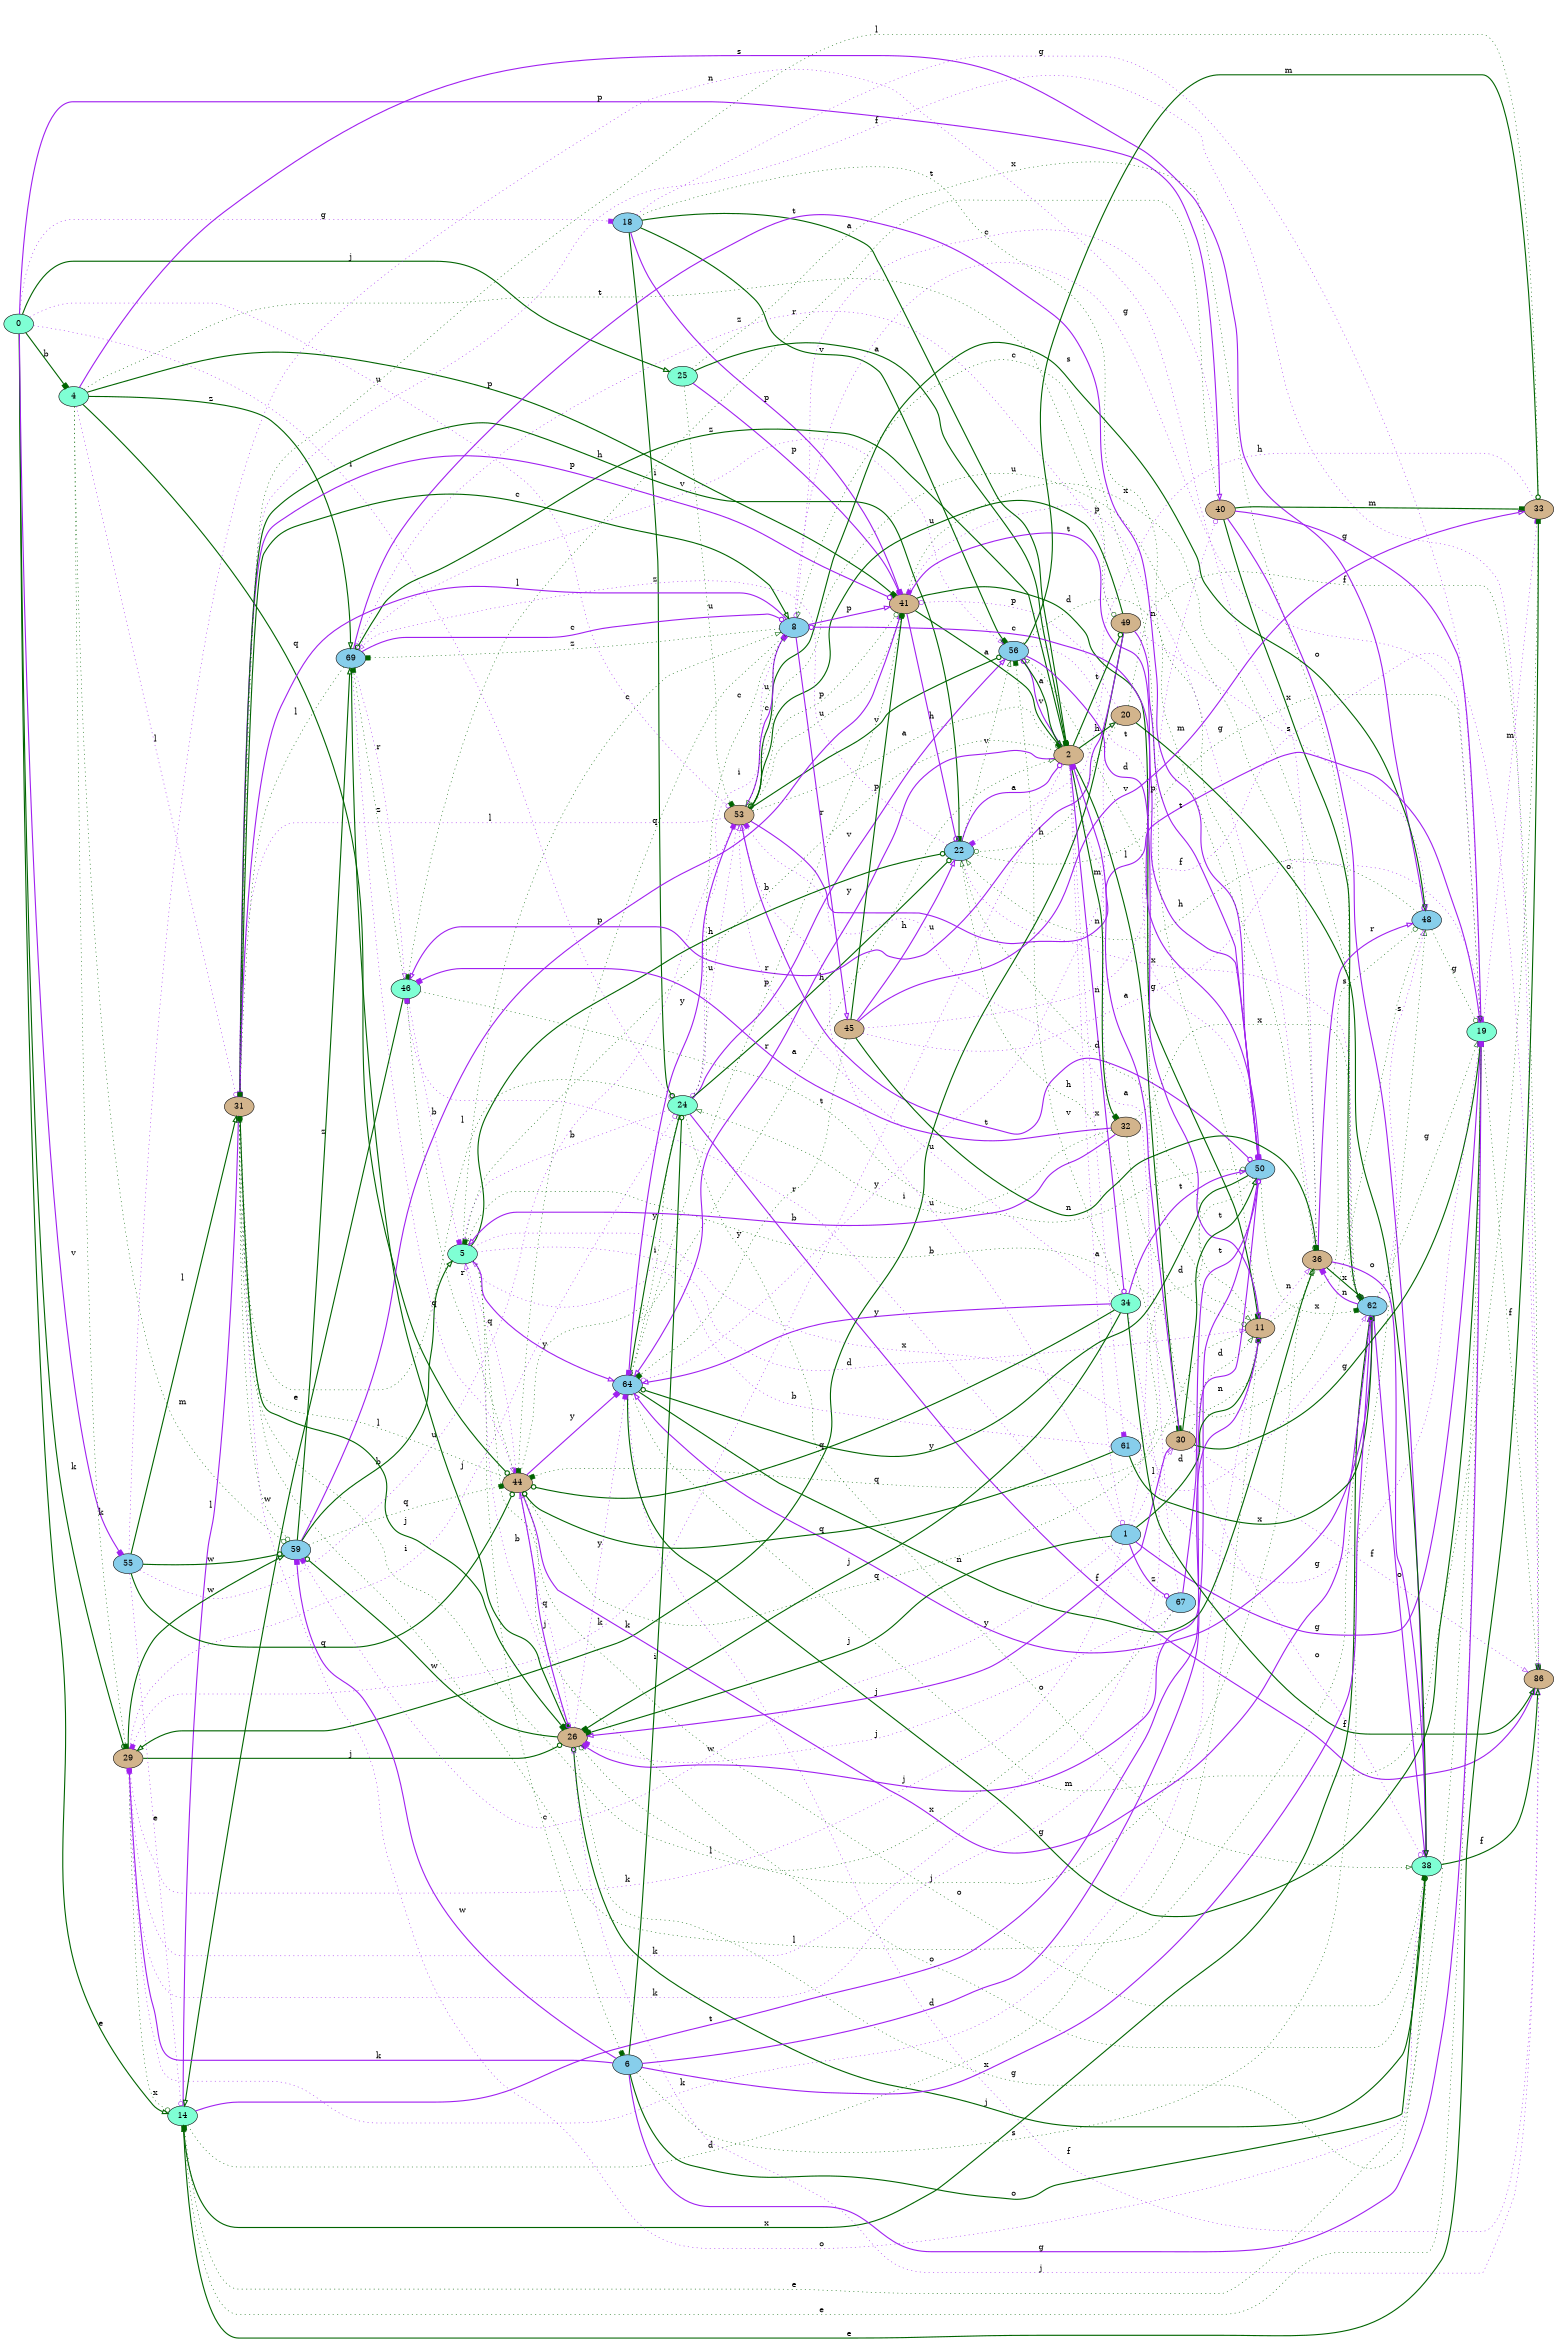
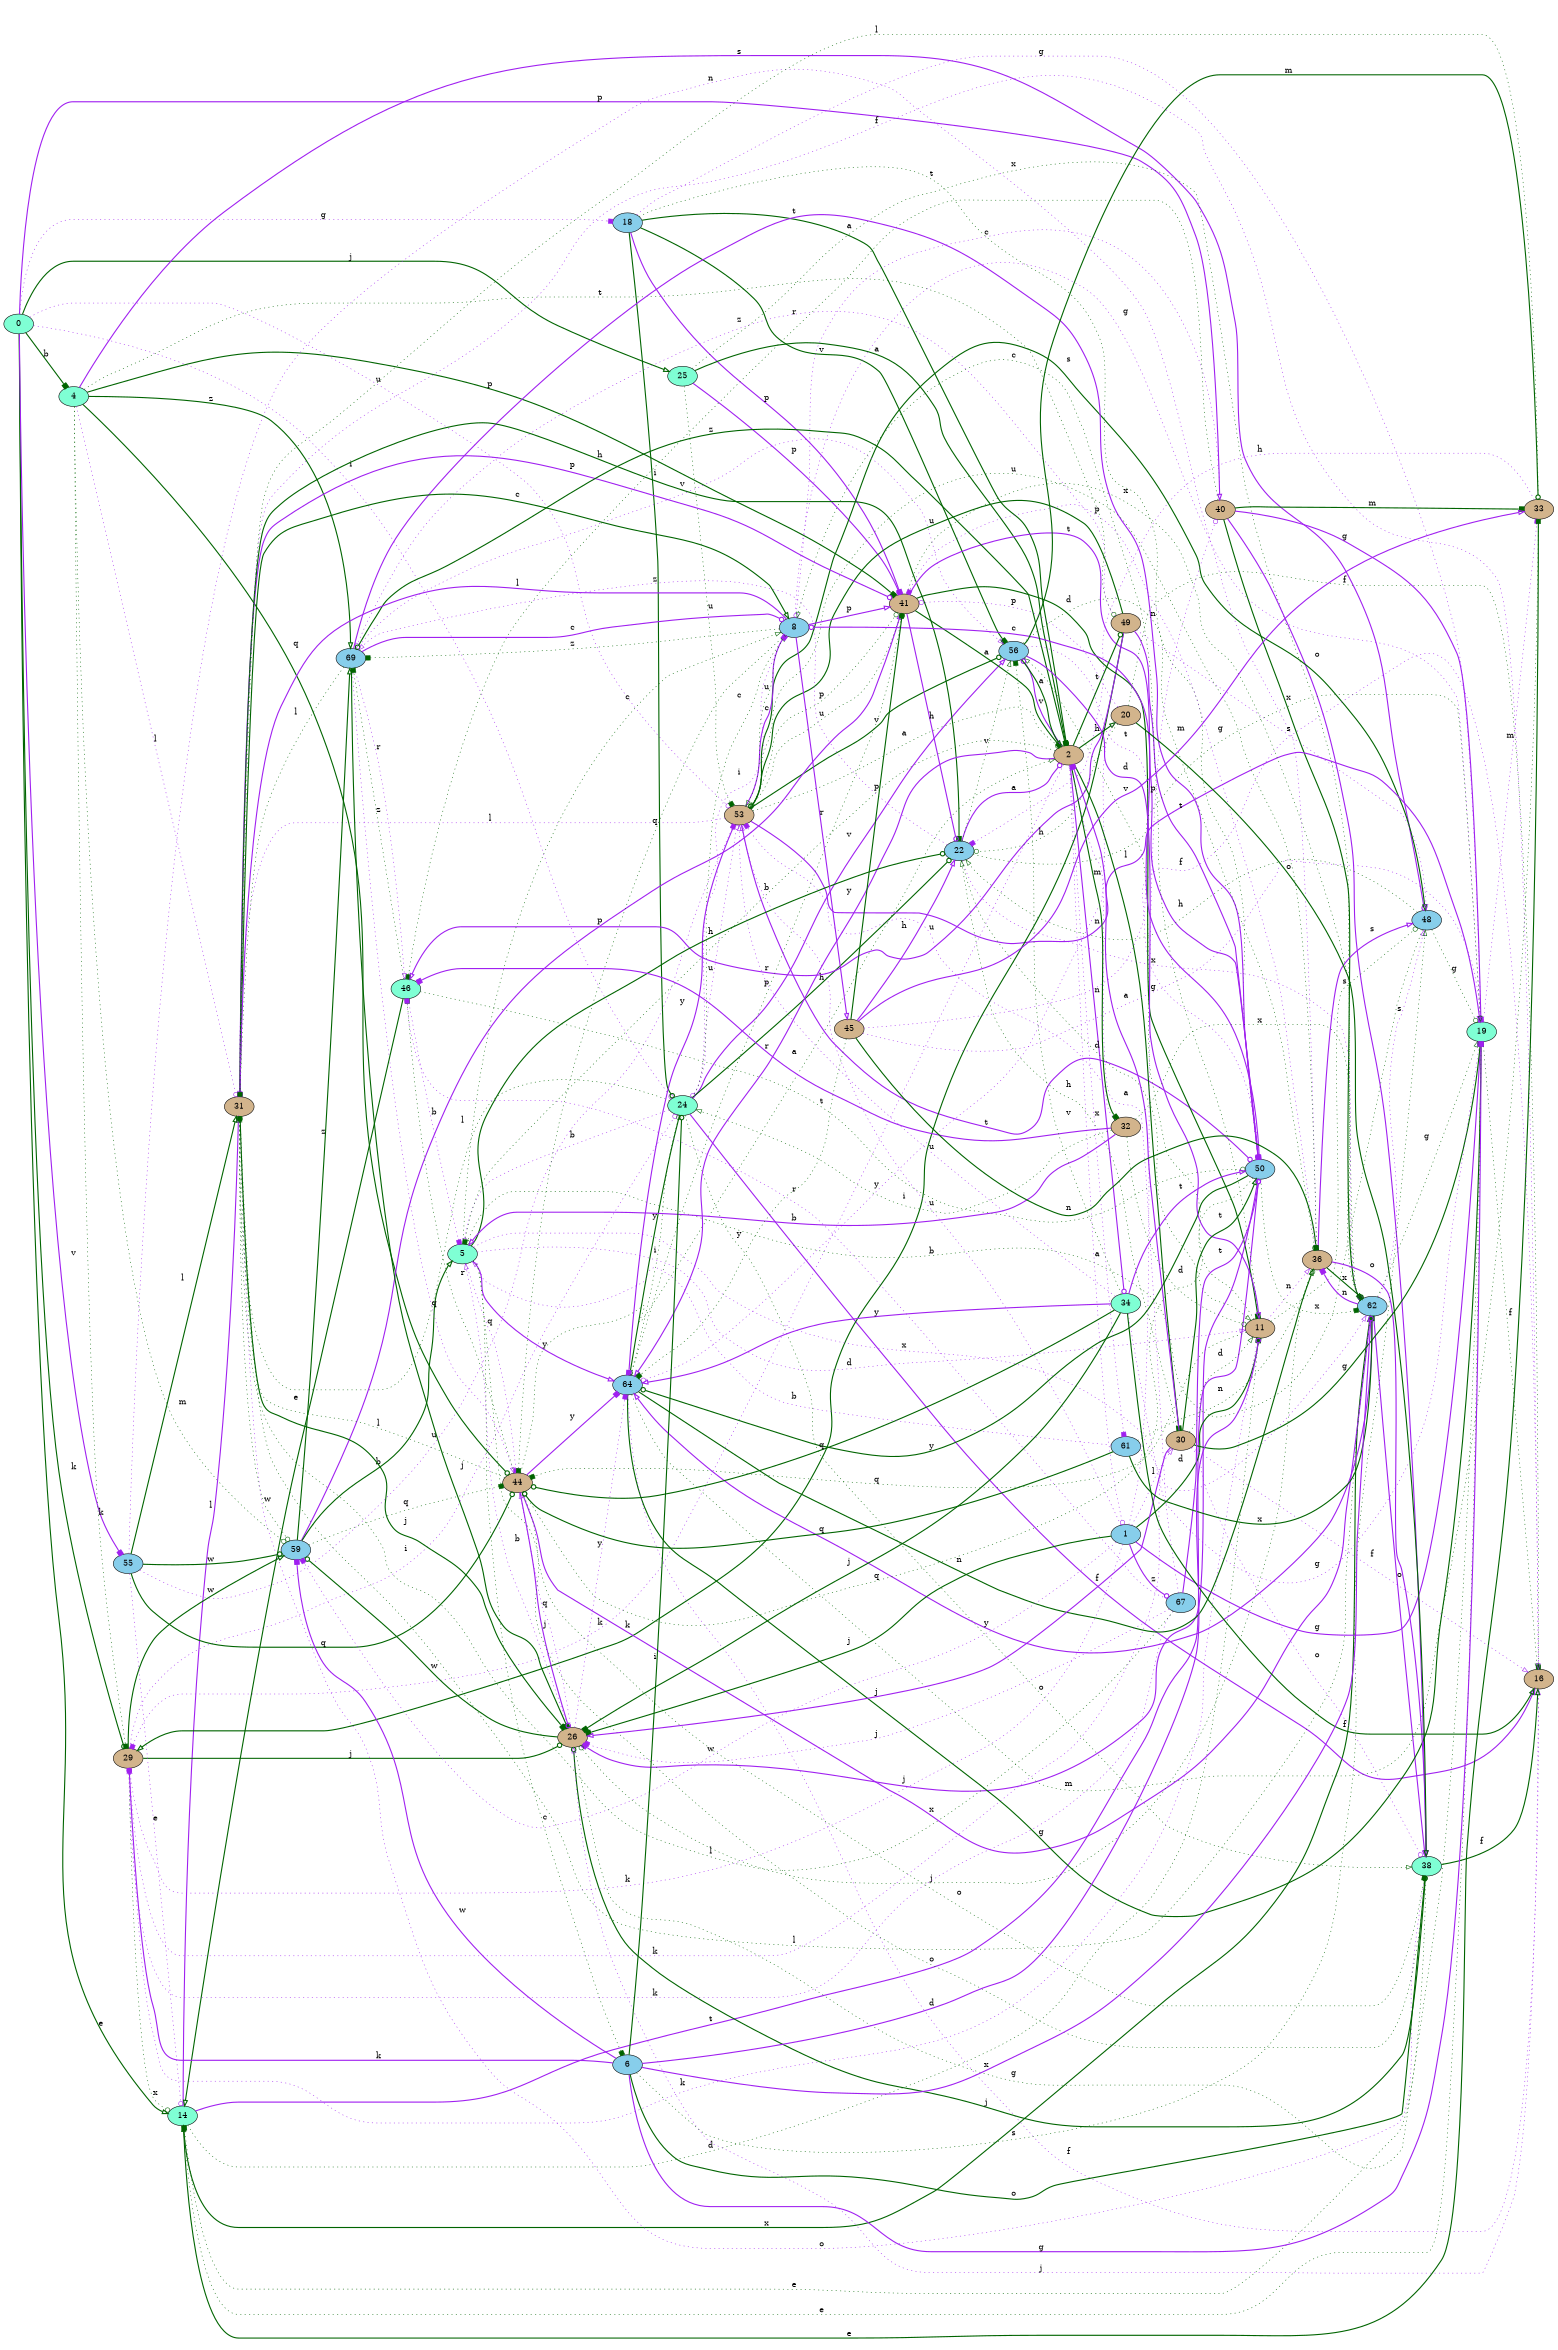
edge "36" -> "48": label "r" -> "s"
node "86": label "86" -> "16"
